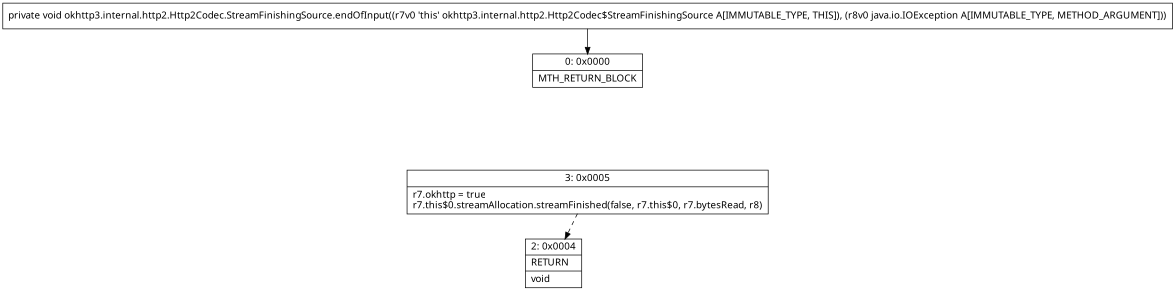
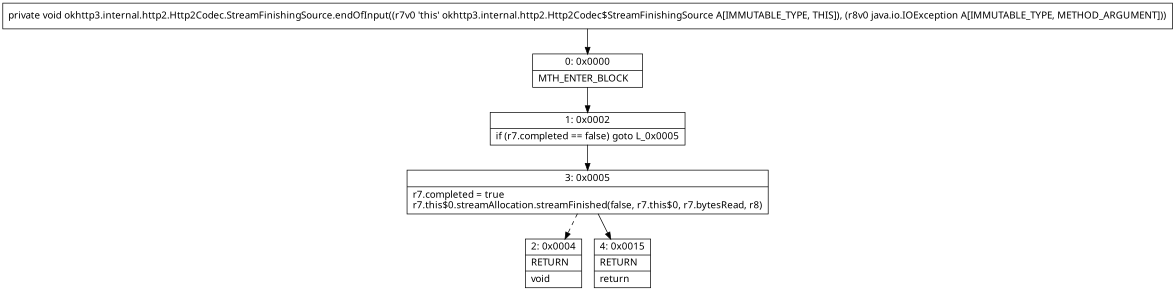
node "0: 0x0000": text "MTH_RETURN_BLOCK" -> "MTH_ENTER_BLOCK"
node "1: 0x0002": added
node "3: 0x0005": text "r7.okhttp = true" -> "r7.completed = true"
node "4: 0x0015": added
